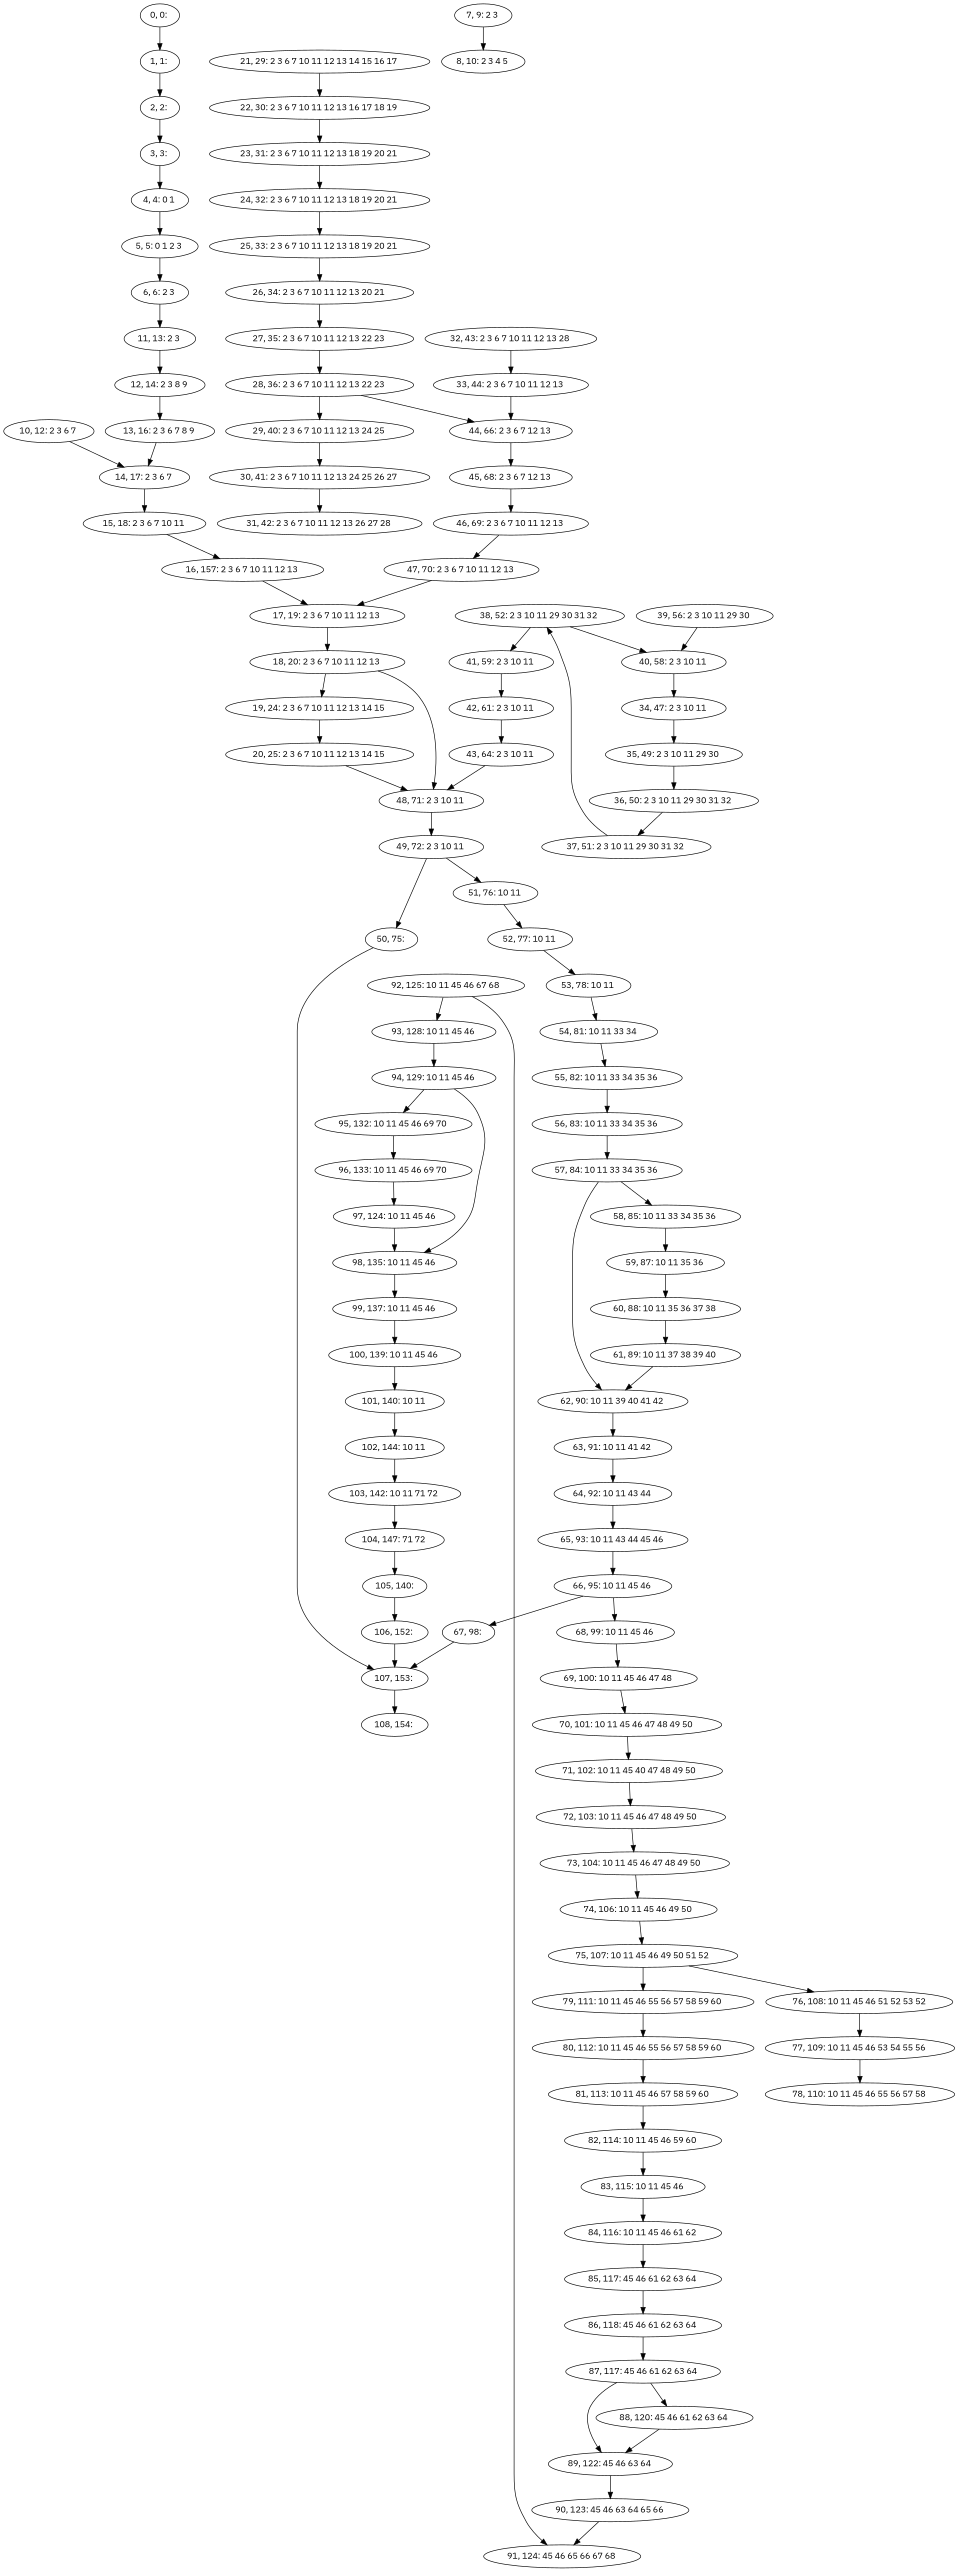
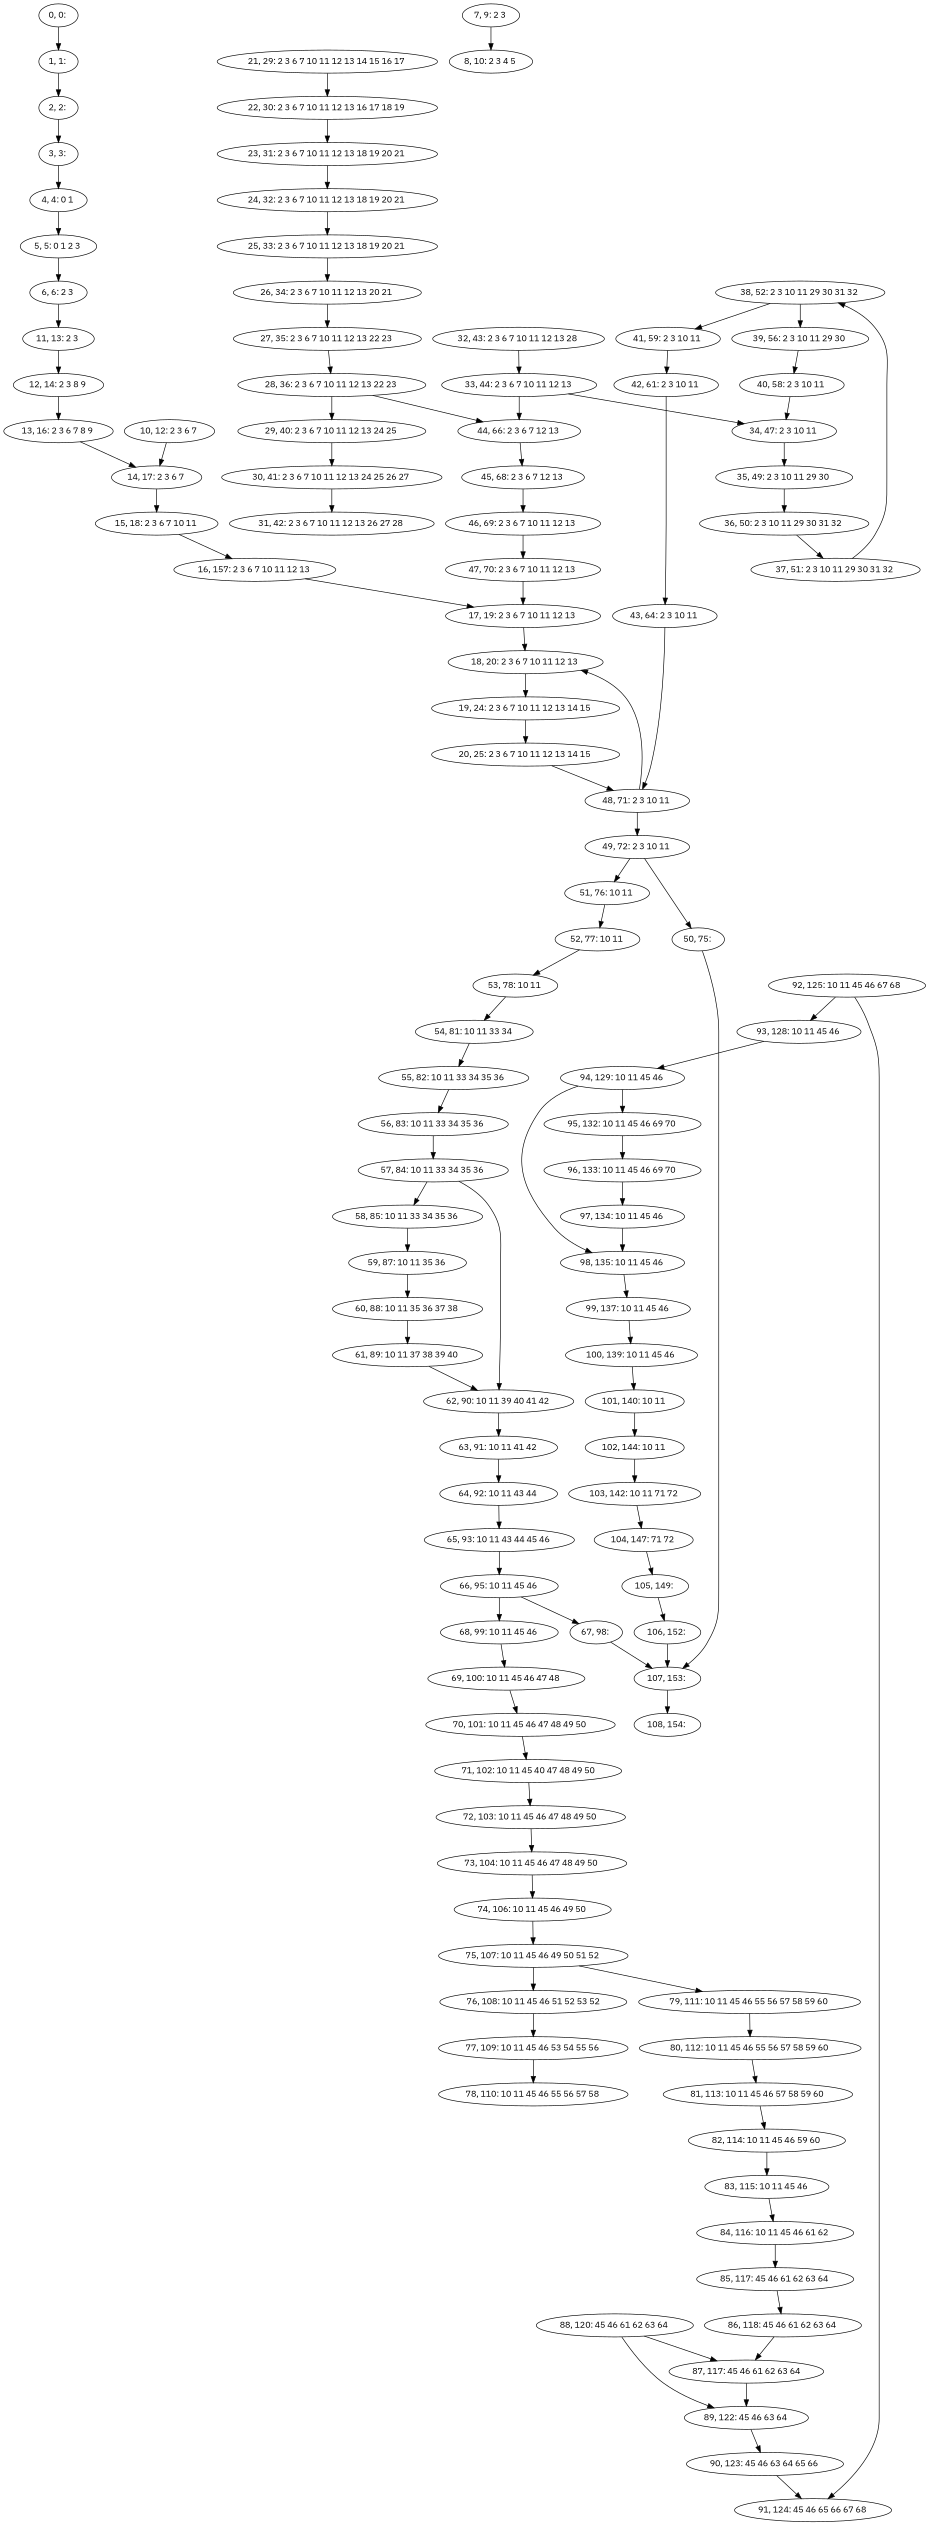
edge "33, 44: 2 3 6 7 10 11 12 13" -> "34, 47: 2 3 10 11": added
edge "38, 52: 2 3 10 11 29 30 31 32" -> "40, 58: 2 3 10 11": now "38, 52: 2 3 10 11 29 30 31 32" -> "39, 56: 2 3 10 11 29 30"
edge "18, 20: 2 3 6 7 10 11 12 13" -> "48, 71: 2 3 10 11": reversed
node "97, 124: 10 11 45 46": label "97, 124: 10 11 45 46" -> "97, 134: 10 11 45 46"
node "105, 140:": label "105, 140:" -> "105, 149:"
edge "87, 117: 45 46 61 62 63 64" -> "88, 120: 45 46 61 62 63 64": reversed
